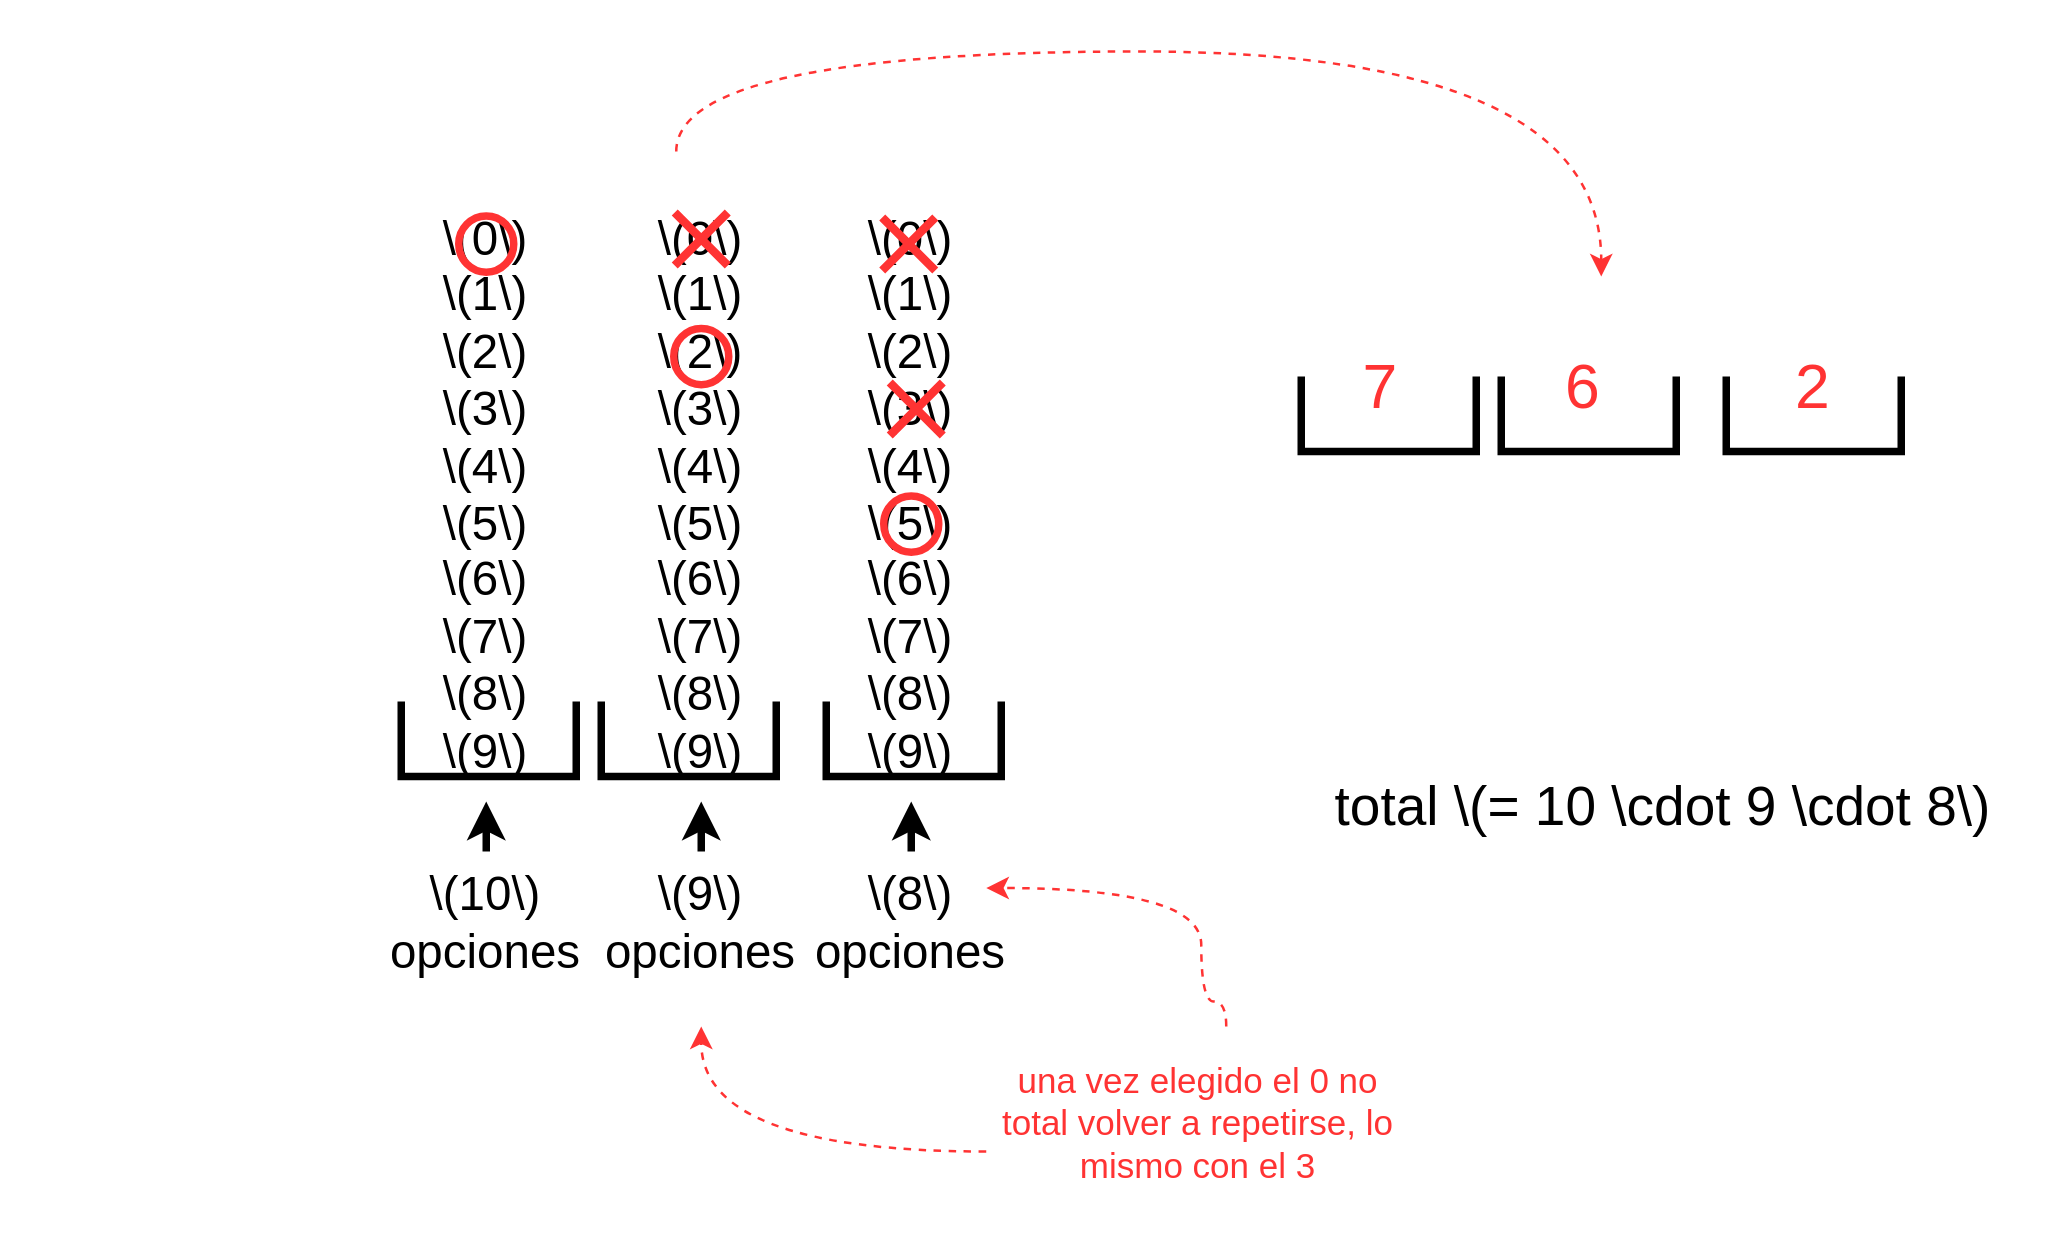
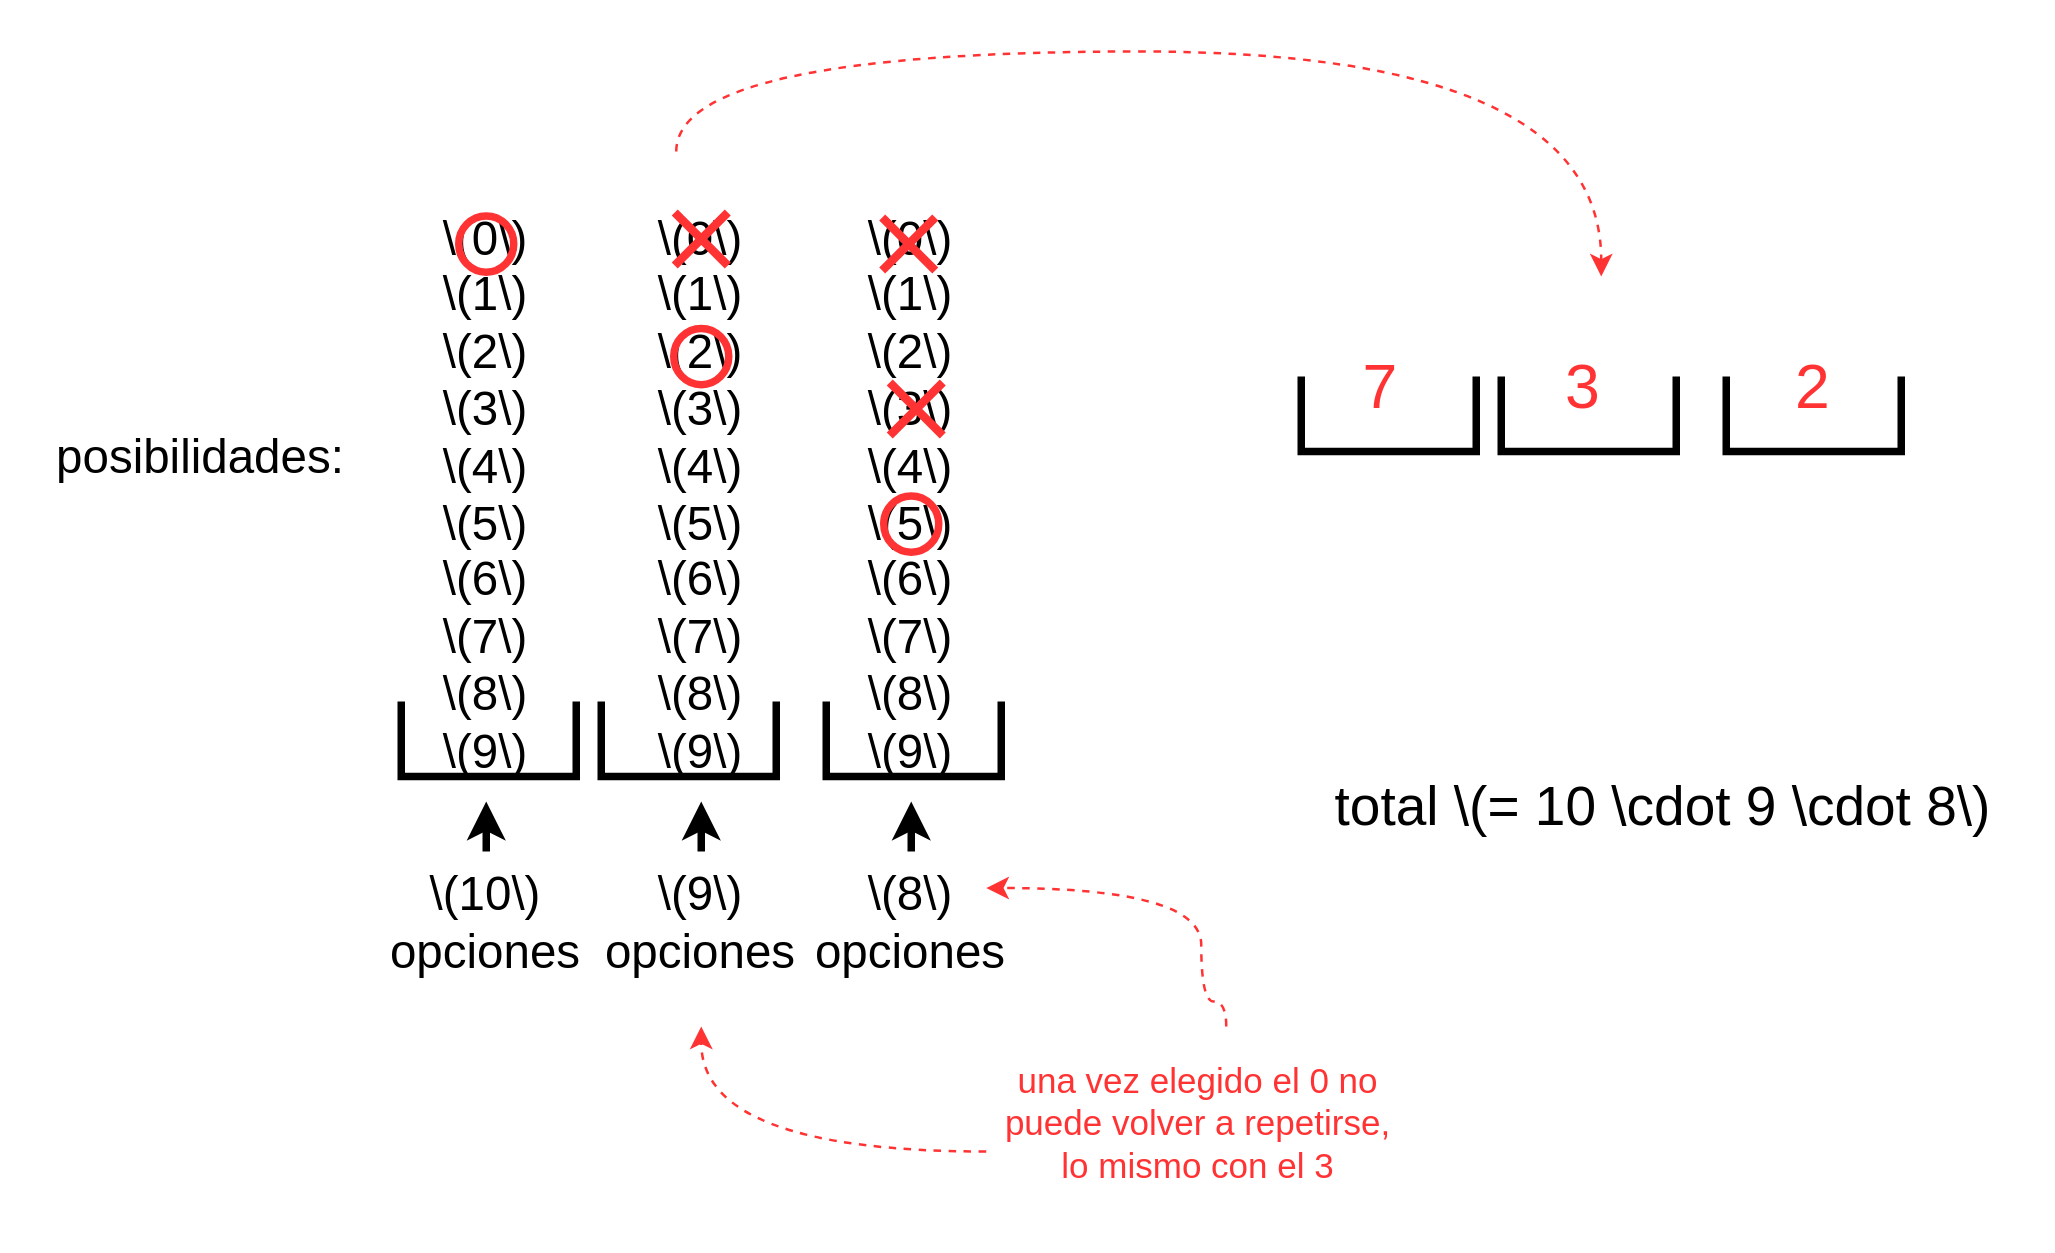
node "6": label "6" -> "3"
node "posibilidades:": added
node "una vez elegido el 0 no total volver a repetirse, lo mismo con el 3": label "una vez elegido el 0 no total volver a repetirse, lo mismo con el 3" -> "una vez elegido el 0 no puede volver a repetirse, lo mismo con el 3"
